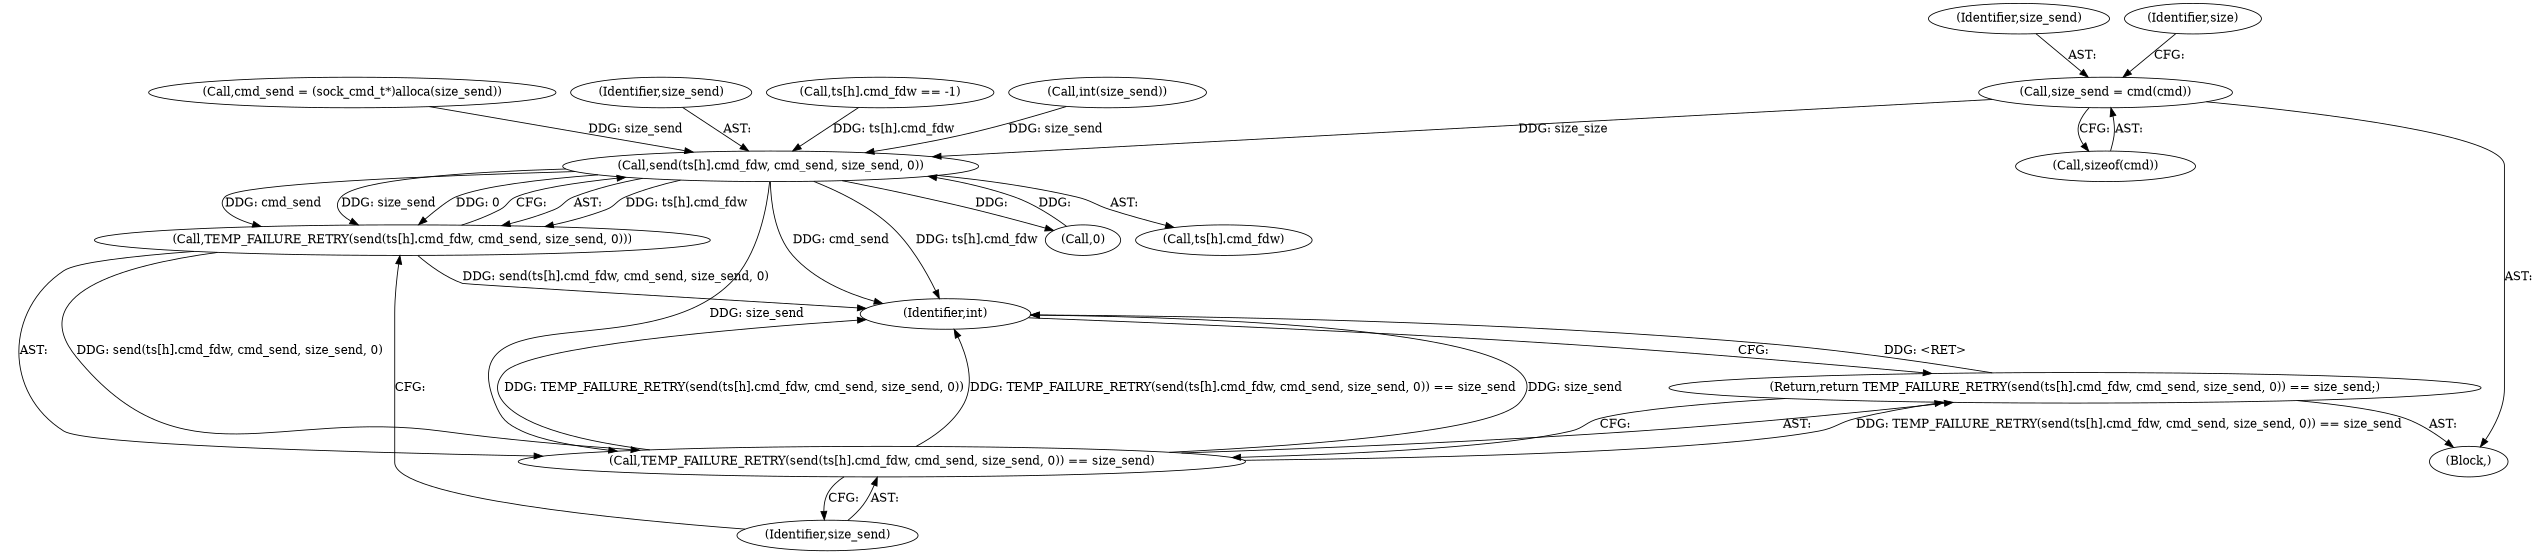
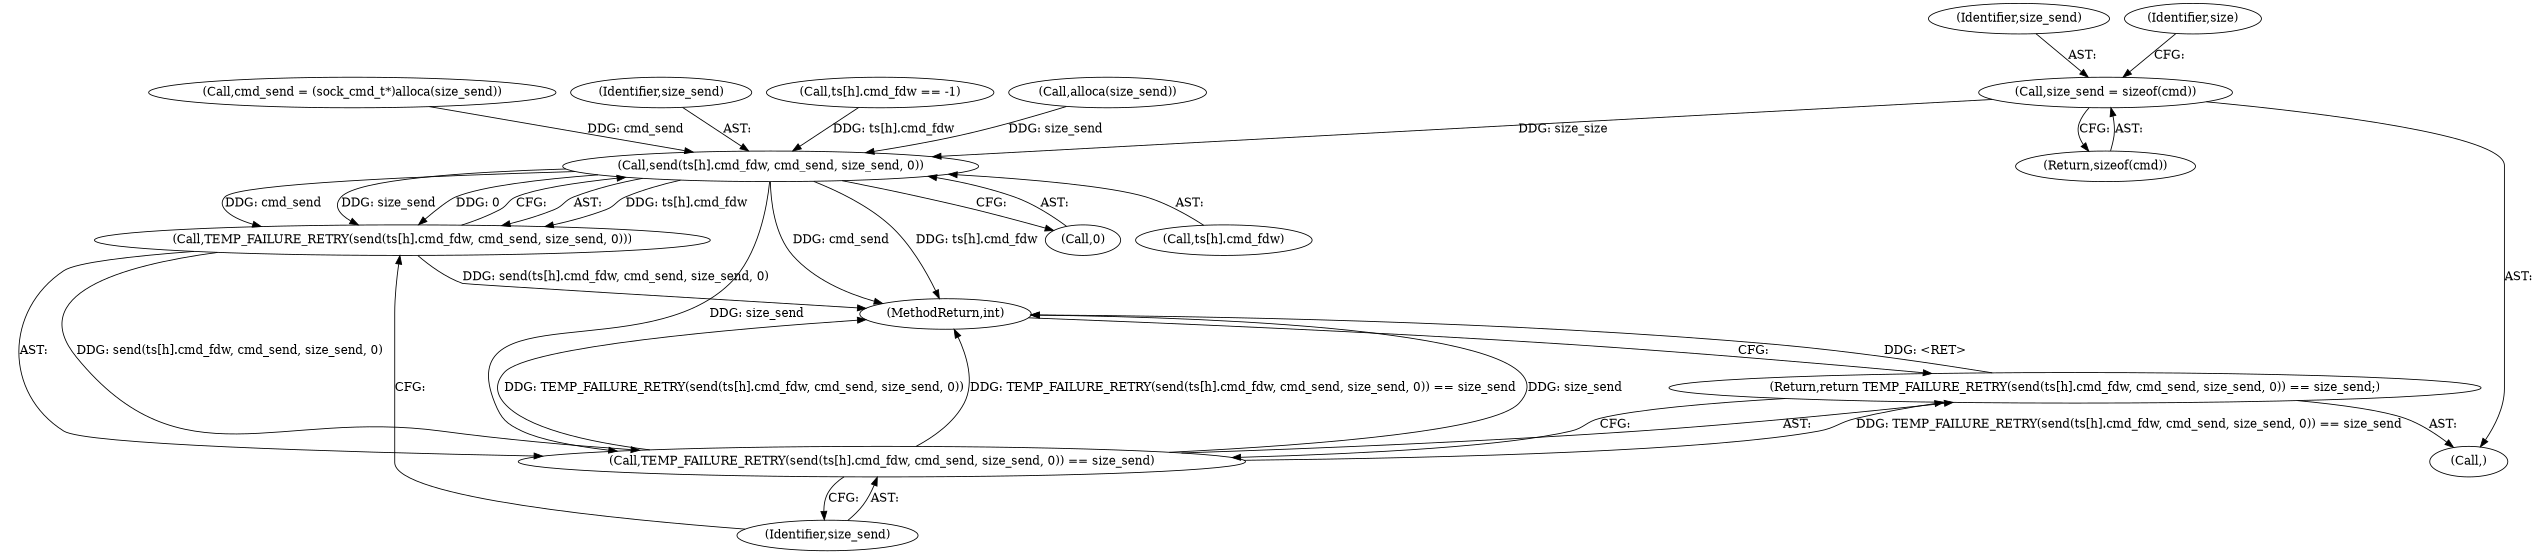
node "(Call,int(size_send))": label "(Call,int(size_send))" -> "(Call,alloca(size_send))"
node "(Call,size_send = cmd(cmd))": label "(Call,size_send = cmd(cmd))" -> "(Call,size_send = sizeof(cmd))"
edge "(Call,cmd_send = (sock_cmd_t*)alloca(size_send))" -> "(Call,send(ts[h].cmd_fdw, cmd_send, size_send, 0))": label "DDG: size_send" -> "DDG: cmd_send"
node "(Call,sizeof(cmd))": label "(Call,sizeof(cmd))" -> "(Return,sizeof(cmd))"
edge "(Call,send(ts[h].cmd_fdw, cmd_send, size_send, 0))" -> "(Call,ts[h].cmd_fdw)": reversed
edge "(Call,send(ts[h].cmd_fdw, cmd_send, size_send, 0))" -> "(Call,0)": label "DDG: " -> "CFG: "
edge "(Call,0)" -> "(Call,send(ts[h].cmd_fdw, cmd_send, size_send, 0))": label "DDG: " -> "AST: "
node "(Identifier,int)": label "(Identifier,int)" -> "(MethodReturn,int)"
node "(Block,)": label "(Block,)" -> "(Call,)"
